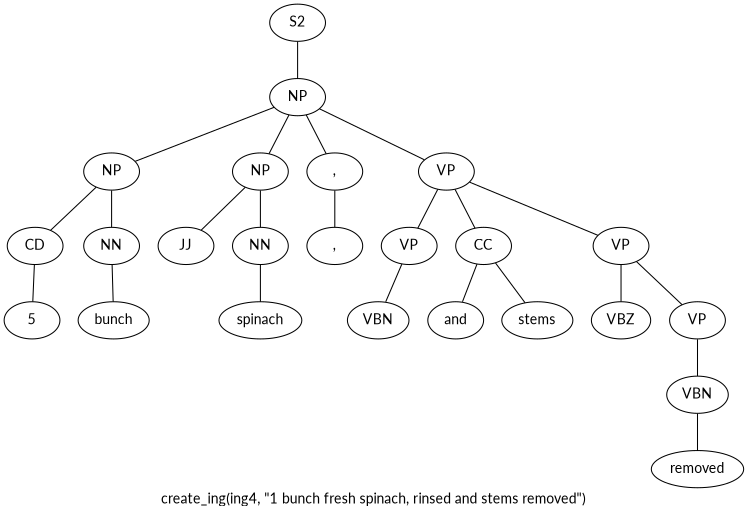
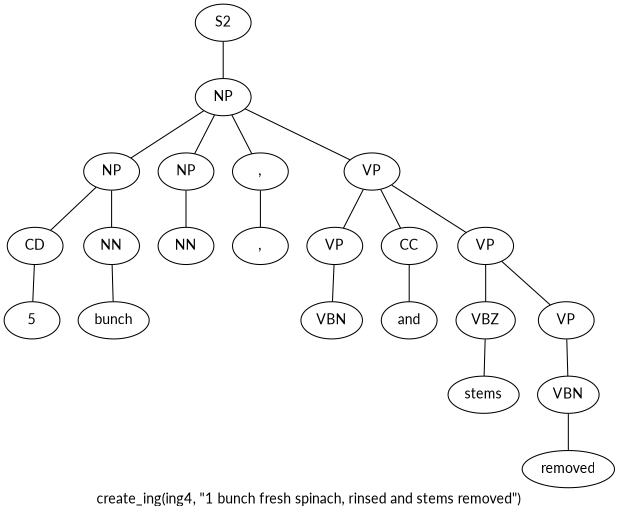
node "JJ": removed
edge "CC" -- "stems": now "VBZ" -- "stems"
node "spinach": removed
